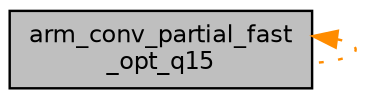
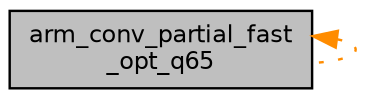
node "arm_conv_partial_fast _opt_q15": label "arm_conv_partial_fast _opt_q15" -> "arm_conv_partial_fast _opt_q65"
